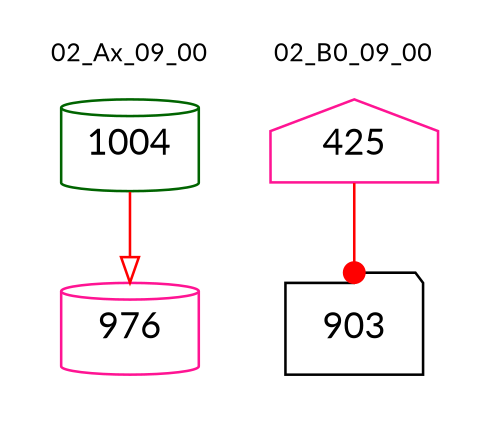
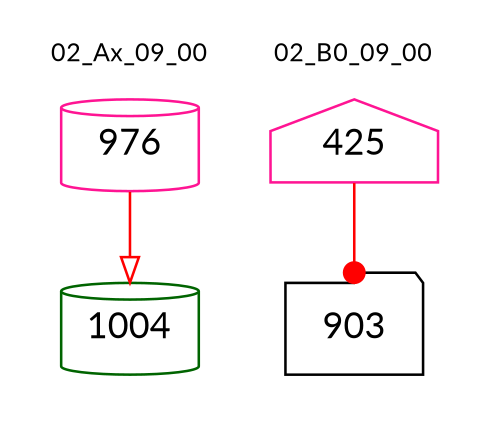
edge "1004" -> "976": reversed
